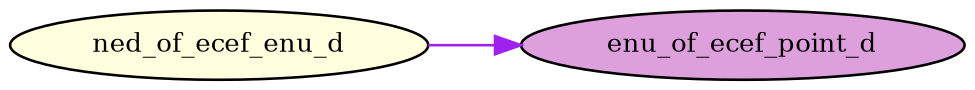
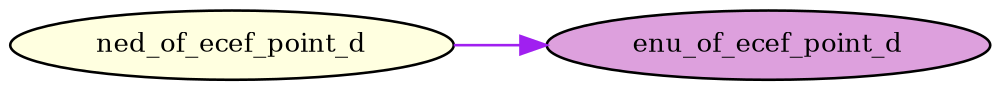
node "ned_of_ecef_enu_d": label "ned_of_ecef_enu_d" -> "ned_of_ecef_point_d"
